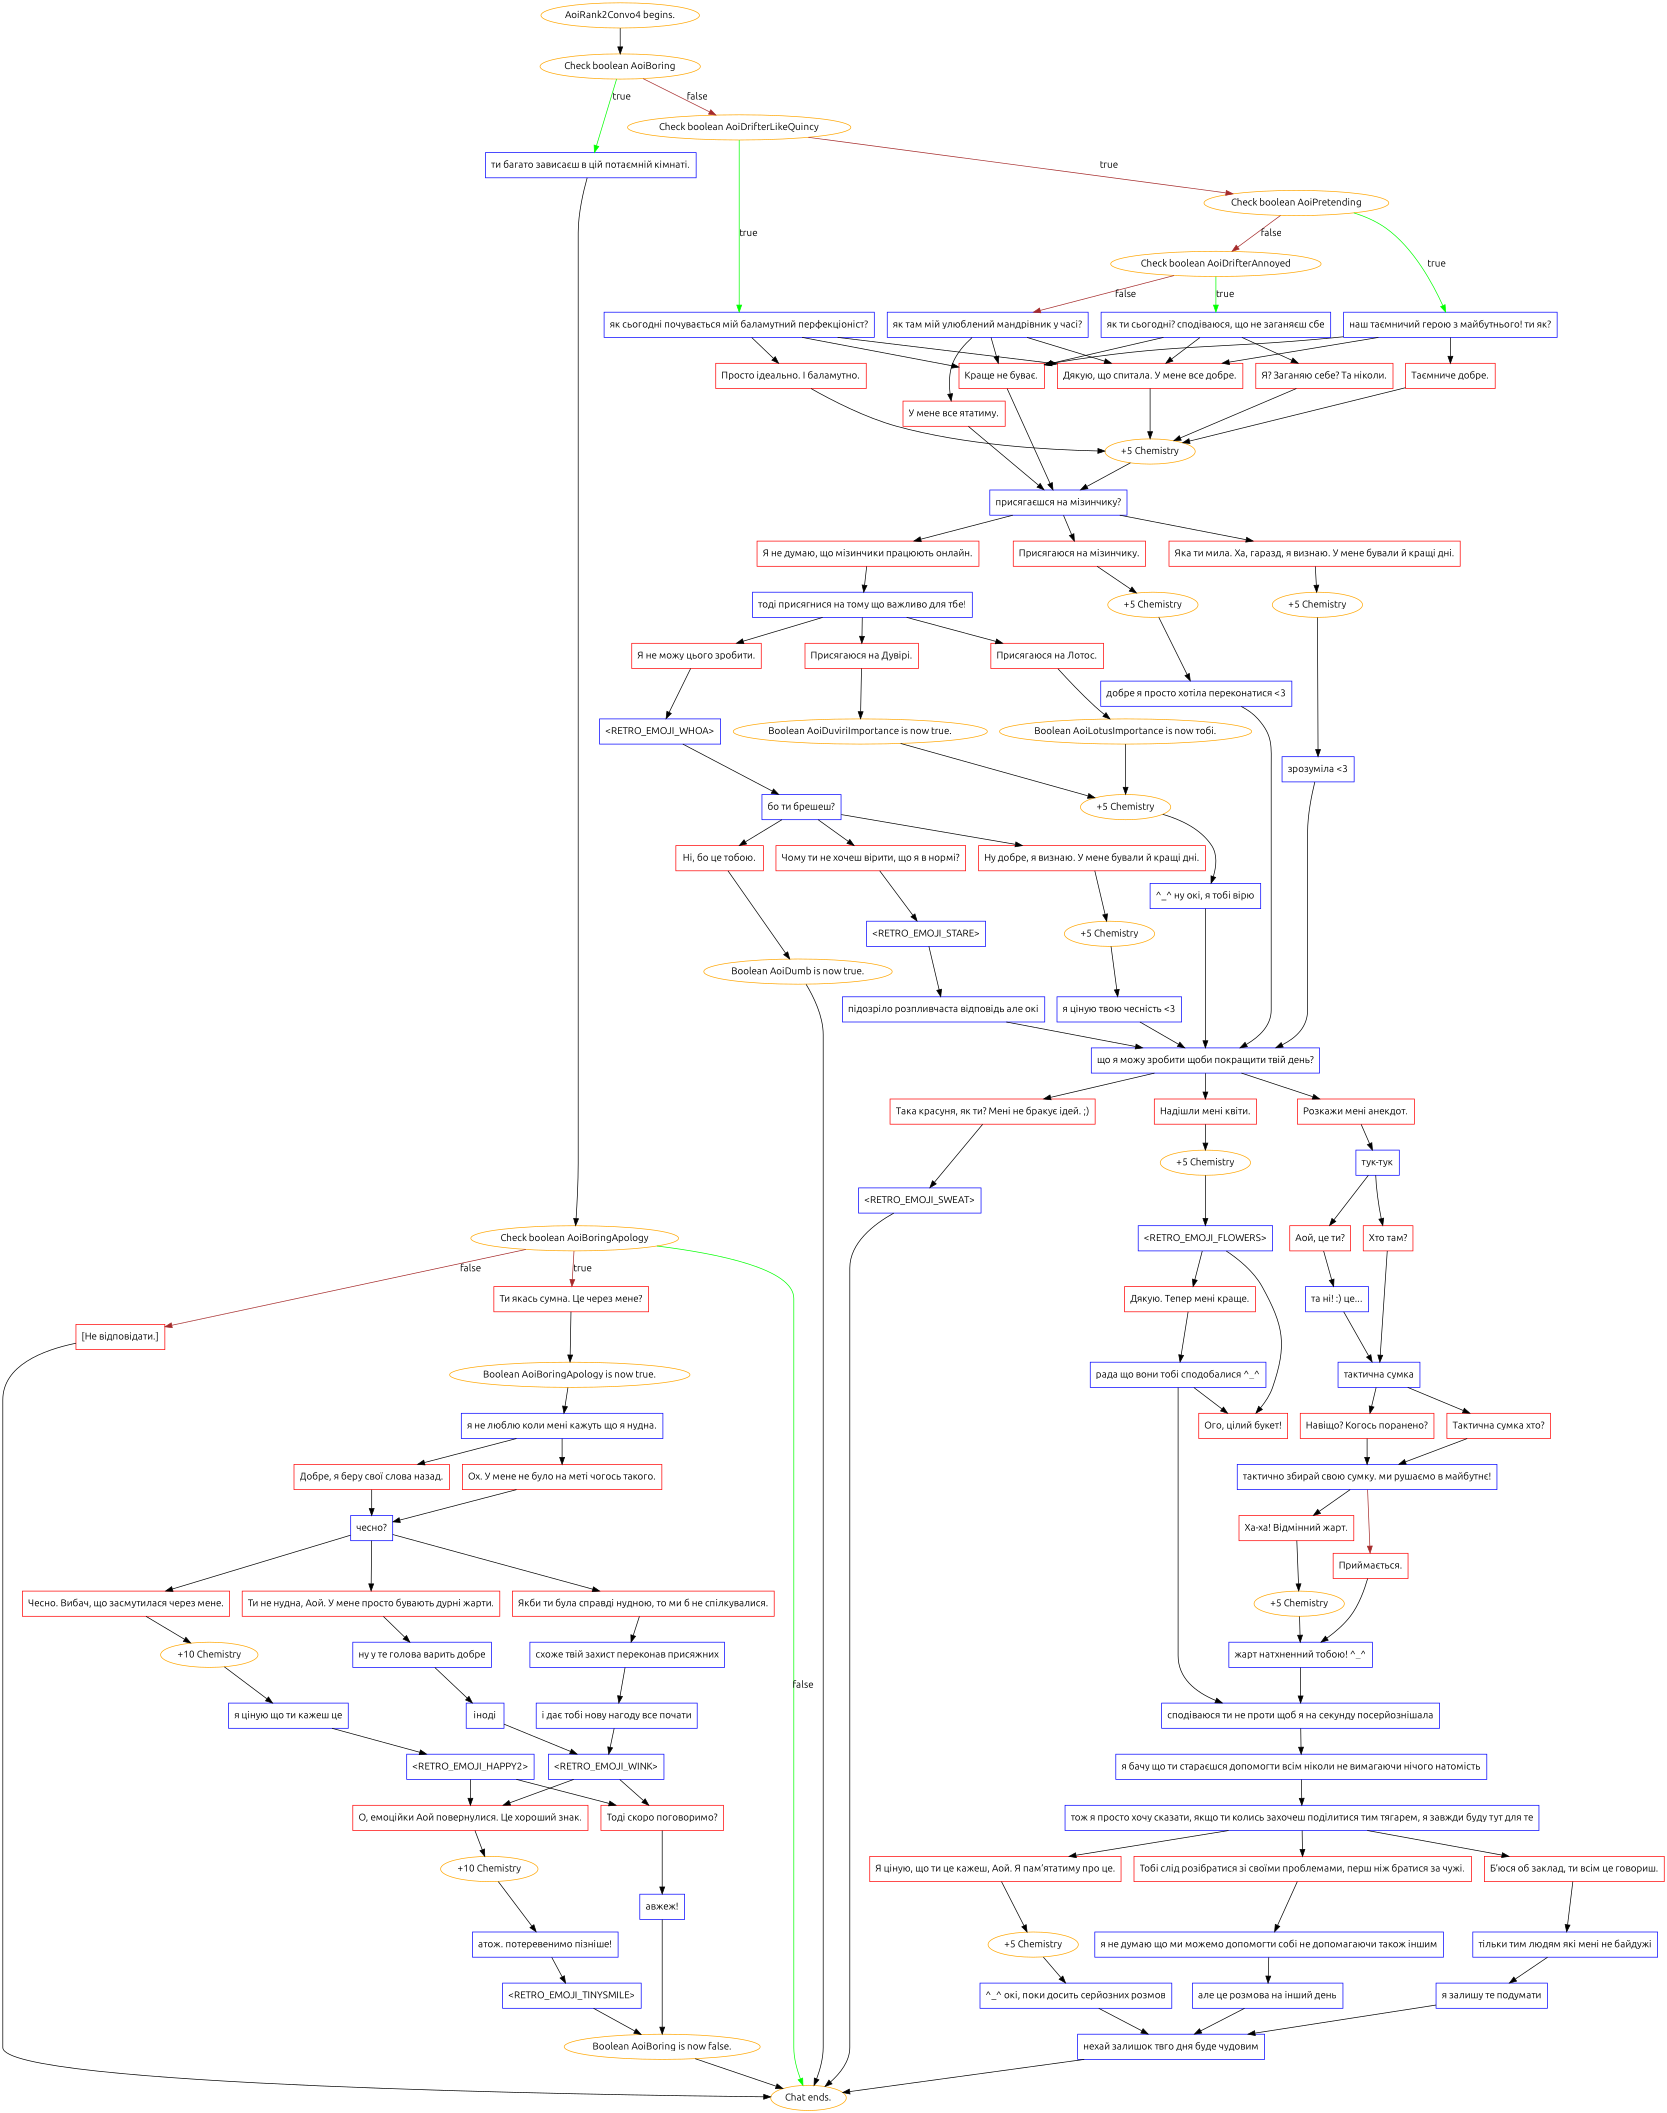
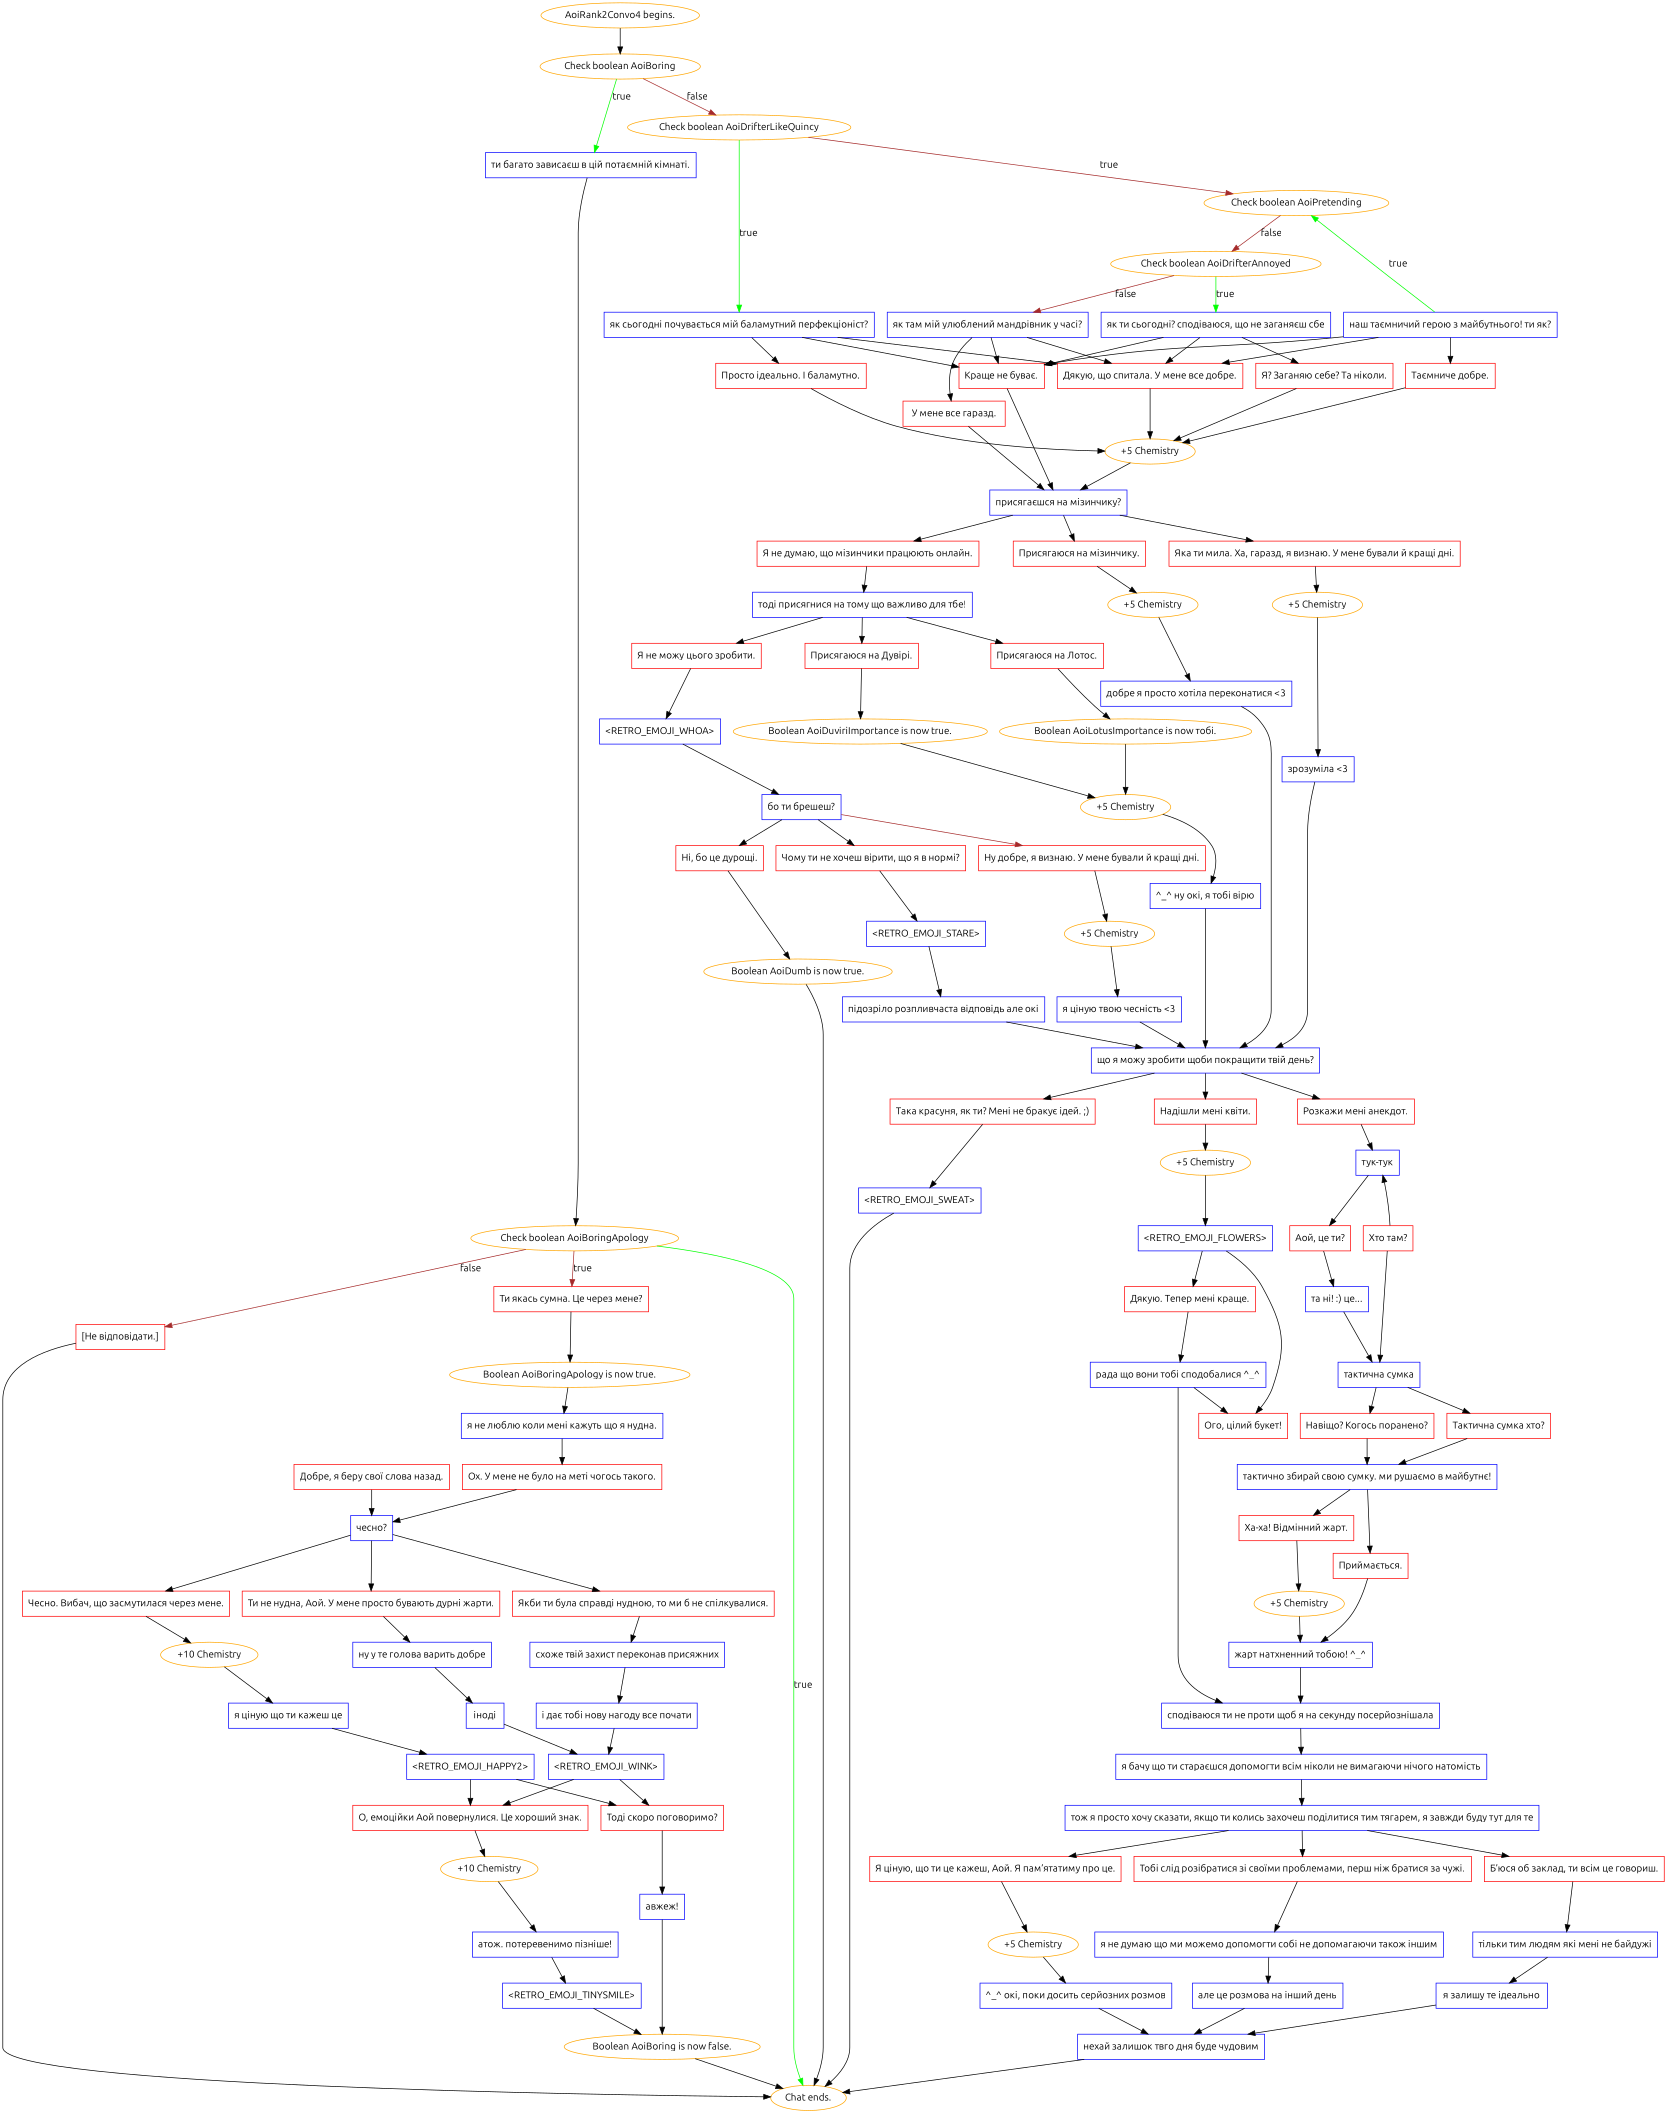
edge "Check boolean AoiPretending" -> "наш таємничий герою з майбутнього! ти як?": reversed
node "У мене все ятатиму.": label "У мене все ятатиму." -> "У мене все гаразд."
edge "бо ти брешеш?" -> "Ну добре, я визнаю. У мене бували й кращі дні.": color black -> brown
node "Ні, бо це тобою.": label "Ні, бо це тобою." -> "Ні, бо це дурощі."
edge "тук-тук" -> "Хто там?": reversed
edge "я не люблю коли мені кажуть що я нудна." -> "Добре, я беру свої слова назад.": removed
edge "тактично збирай свою сумку. ми рушаємо в майбутнє!" -> "Приймається.": color brown -> black
edge "Check boolean AoiBoringApology" -> "Chat ends.": label "false" -> "true"
node "я залишу те подумати": label "я залишу те подумати" -> "я залишу те ідеально"
